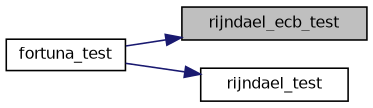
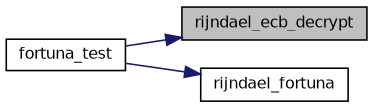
node "rijndael_ecb_test": label "rijndael_ecb_test" -> "rijndael_ecb_decrypt"
node "rijndael_test": label "rijndael_test" -> "rijndael_fortuna"
